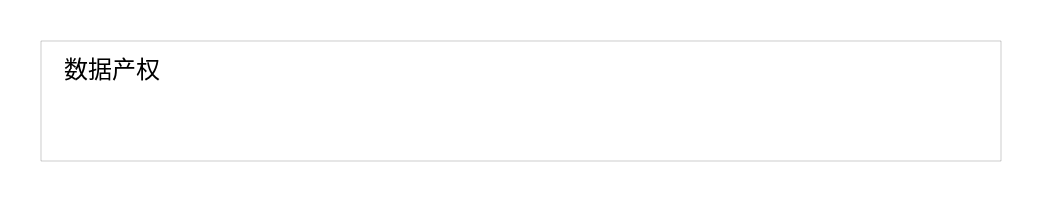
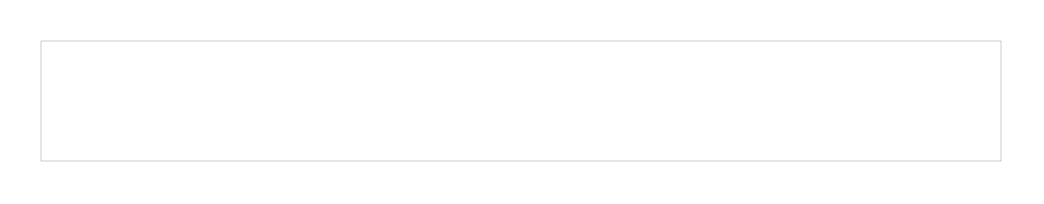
node "数据产权": removed
